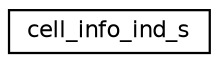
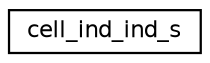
node "cell_info_ind_s": label "cell_info_ind_s" -> "cell_ind_ind_s"
